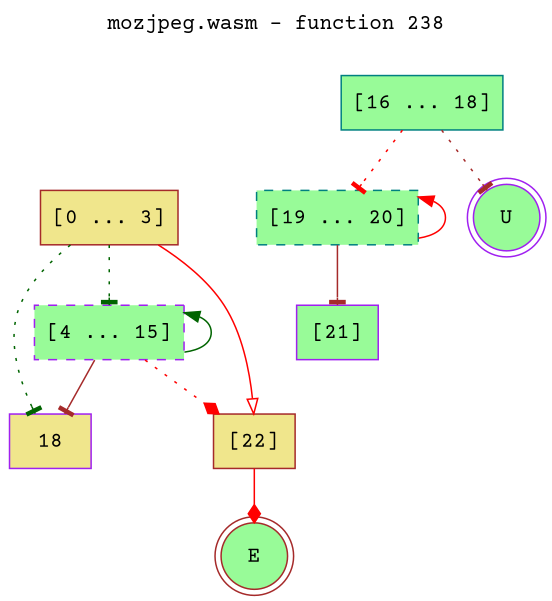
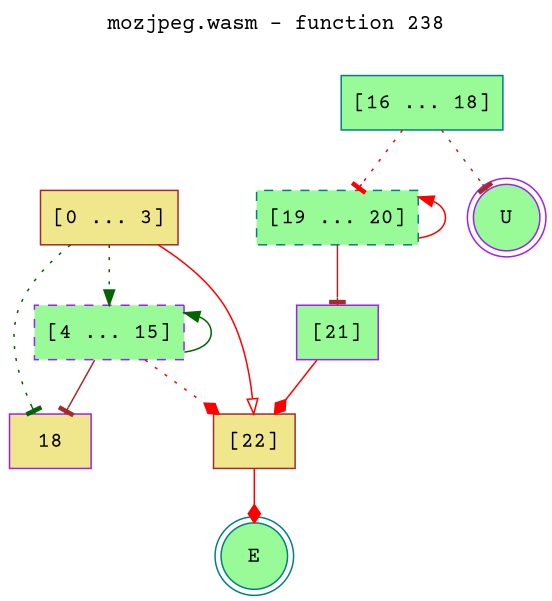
edge "[0 ... 3]" -> "[4 ... 15]": arrowhead tee -> normal
edge "[21]" -> "[22]": added
node "E": color brown -> teal
